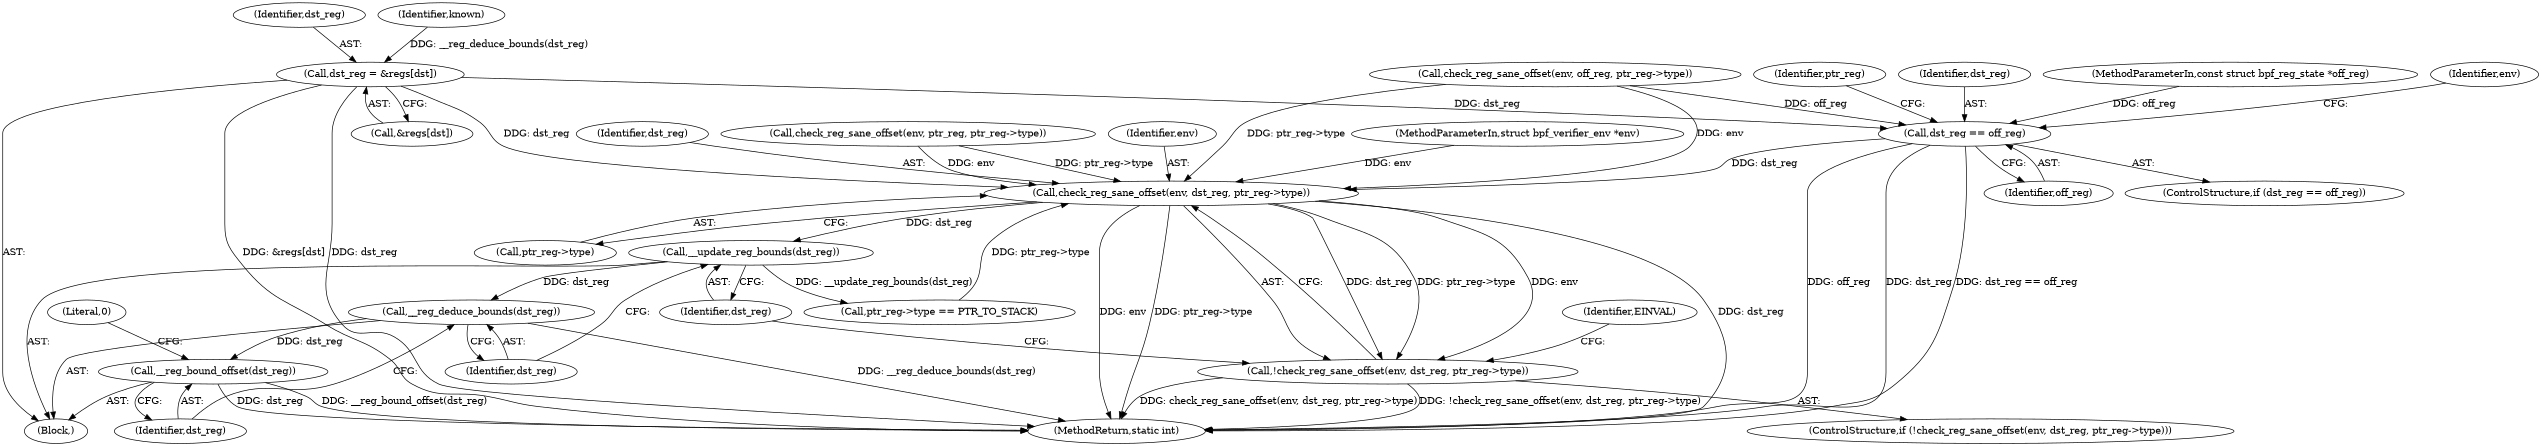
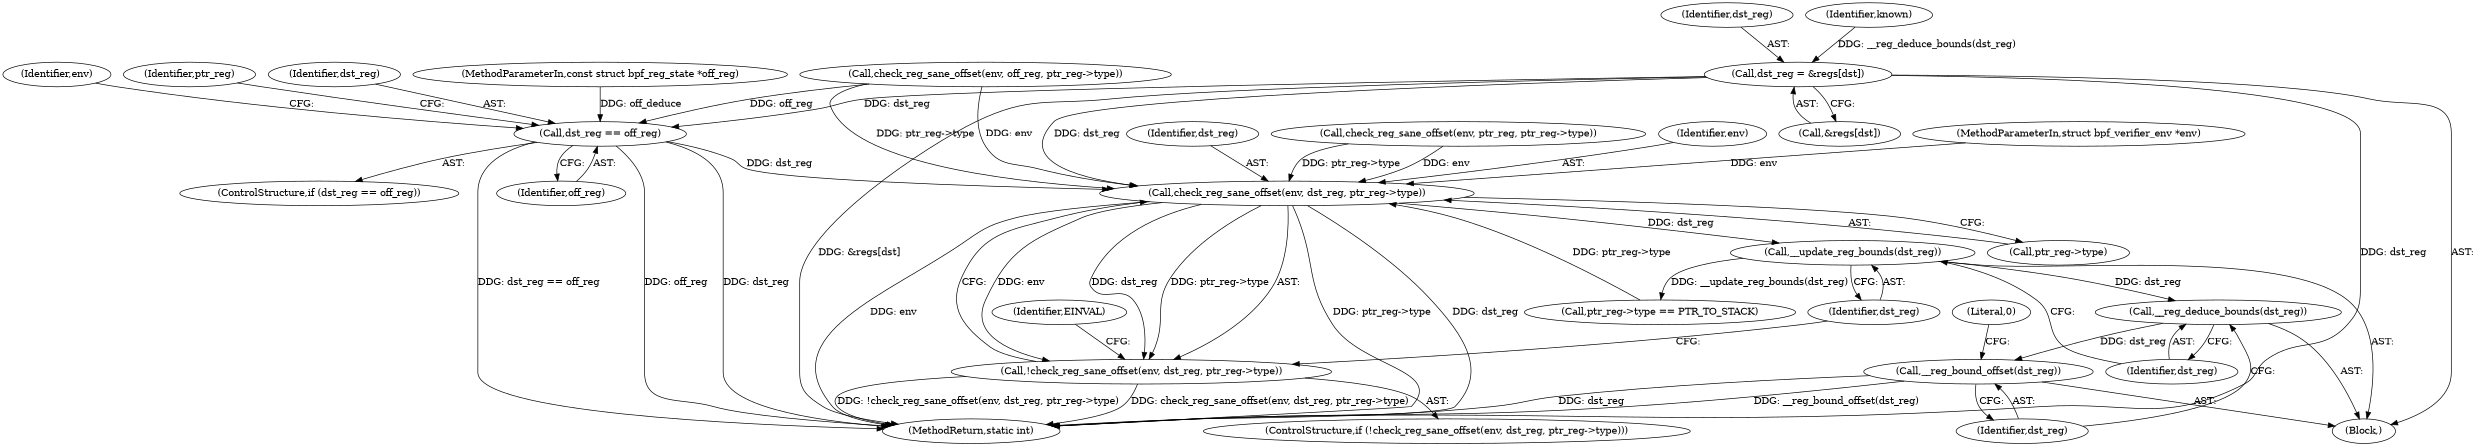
edge "(MethodParameterIn,const struct bpf_reg_state *off_reg)" -> "(Call,dst_reg == off_reg)": label "DDG: off_reg" -> "DDG: off_deduce"
edge "(Call,__reg_deduce_bounds(dst_reg))" -> "(MethodReturn,static int)": removed, label "DDG: __reg_deduce_bounds(dst_reg)"
